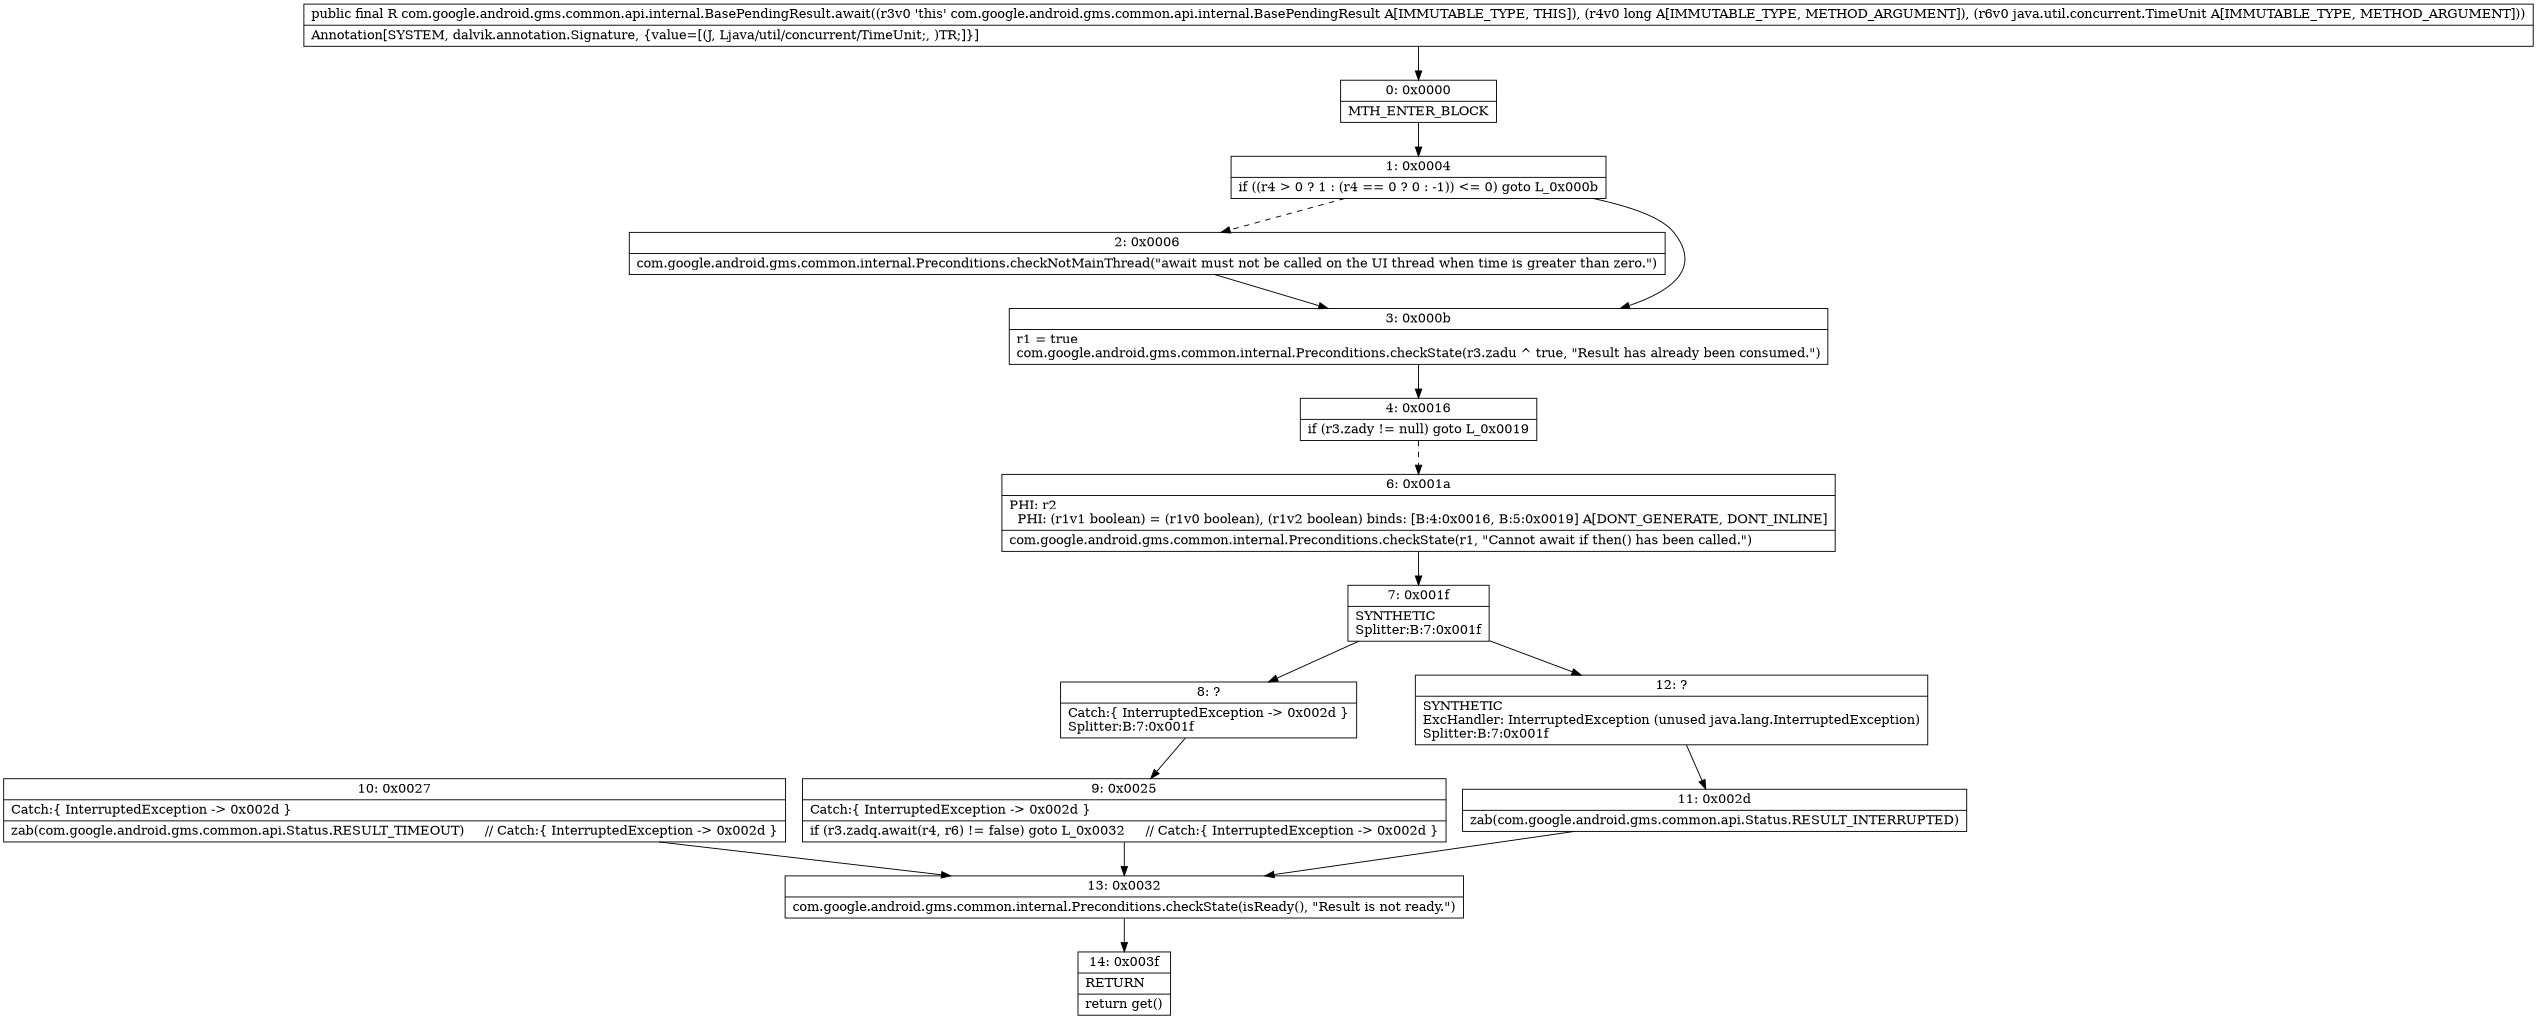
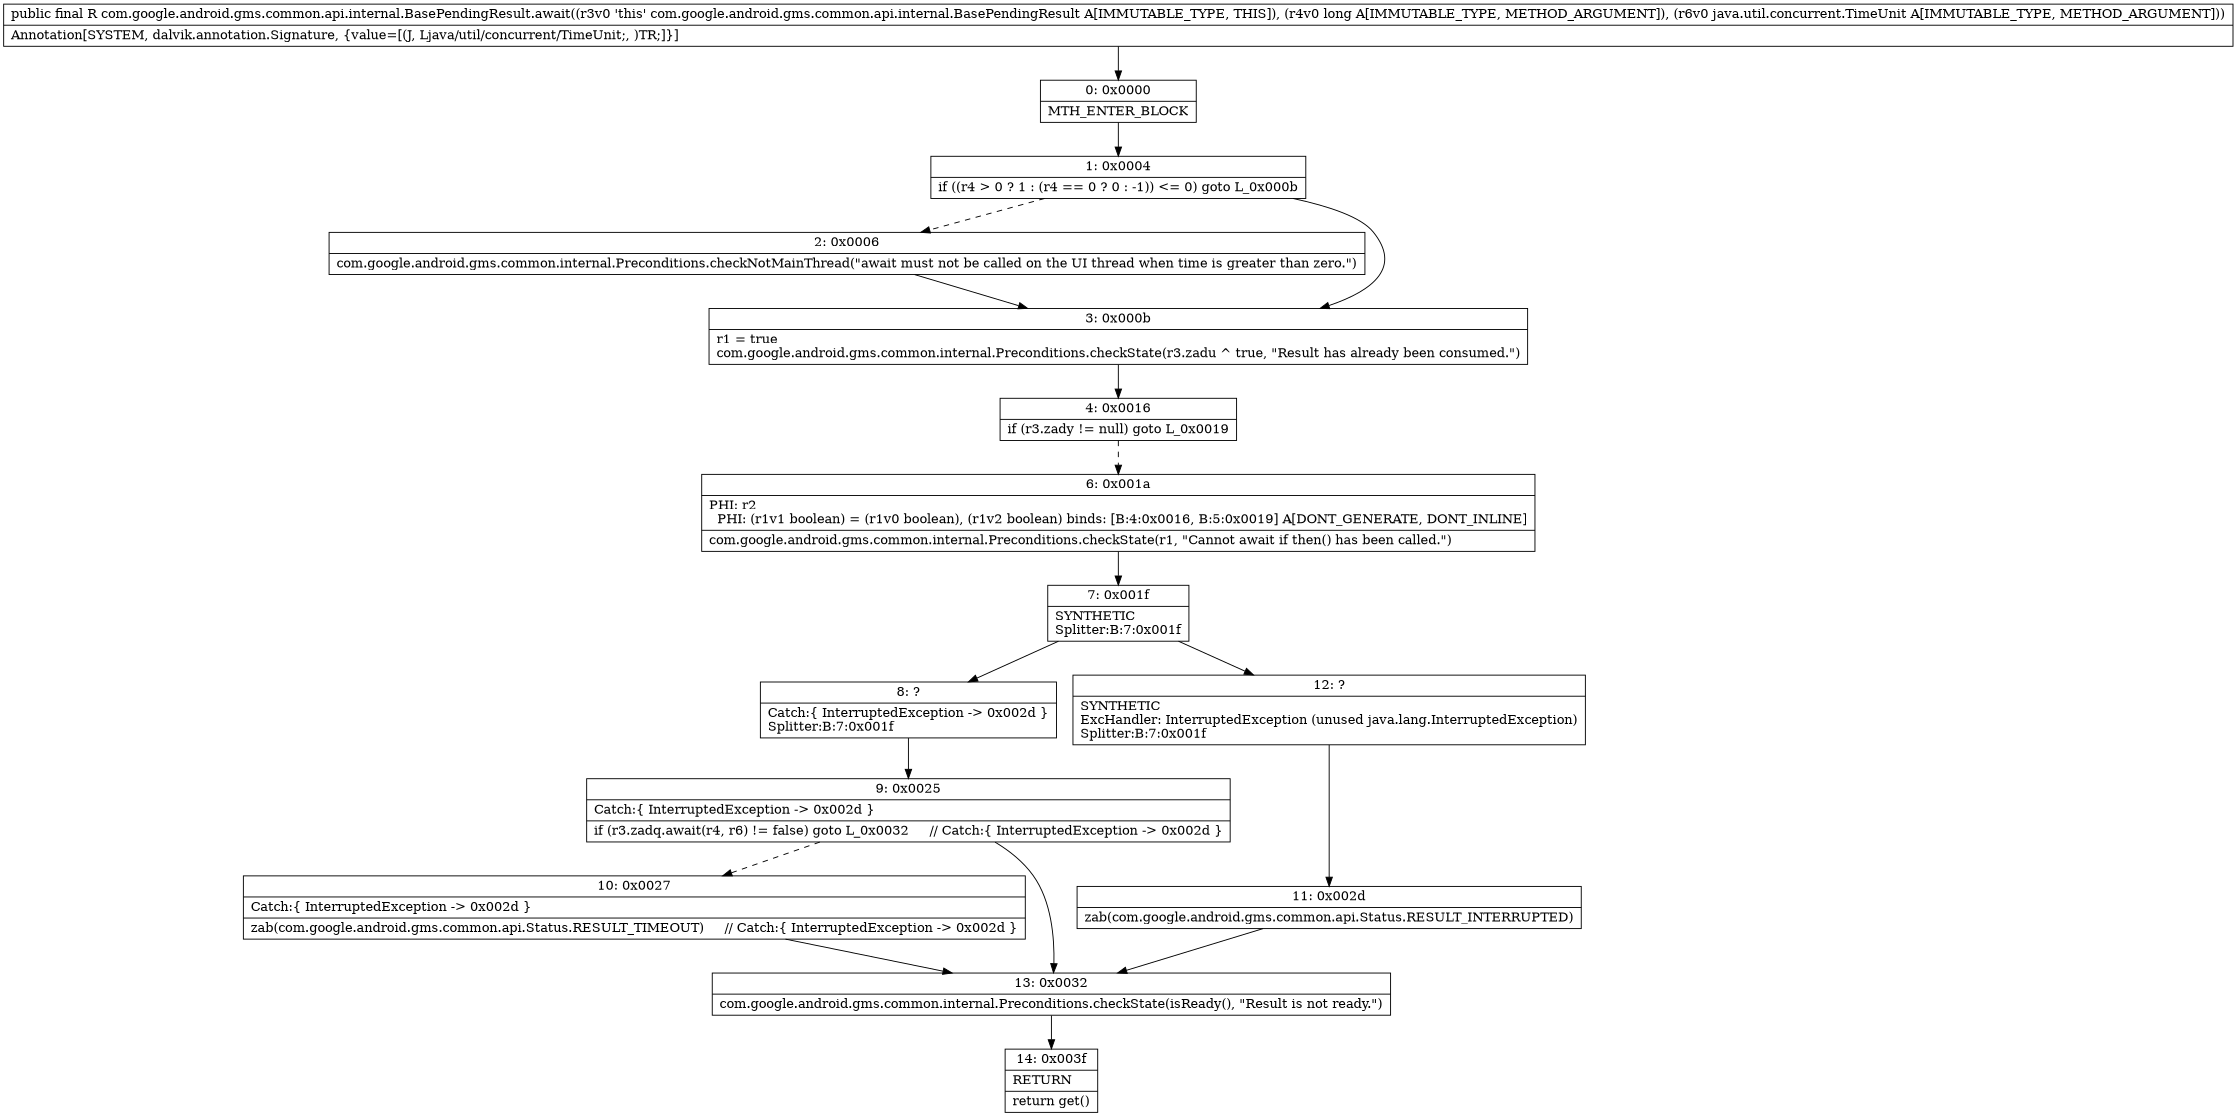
edge "9: 0x0025" -> "10: 0x0027": added
